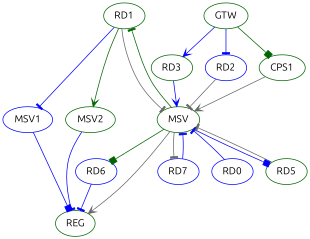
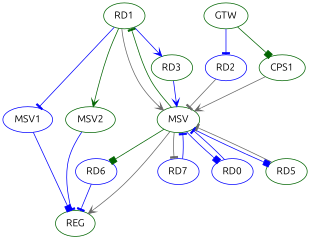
edge "GTW" -> "RD3": now "RD1" -> "RD3"
edge "RD1" -> "MSV": arrowhead tee -> vee
edge "MSV" -> "RD0": added
